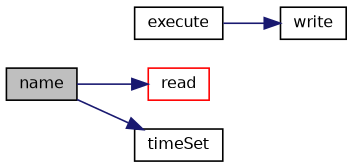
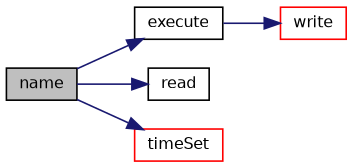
node "write": color black -> red
edge "name" -> "execute": added
node "read": color red -> black
node "timeSet": color black -> red
